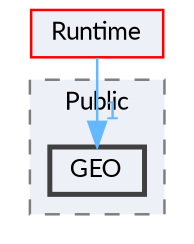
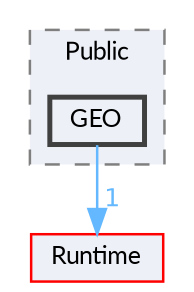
edge "Runtime" -> "GEO": reversed
